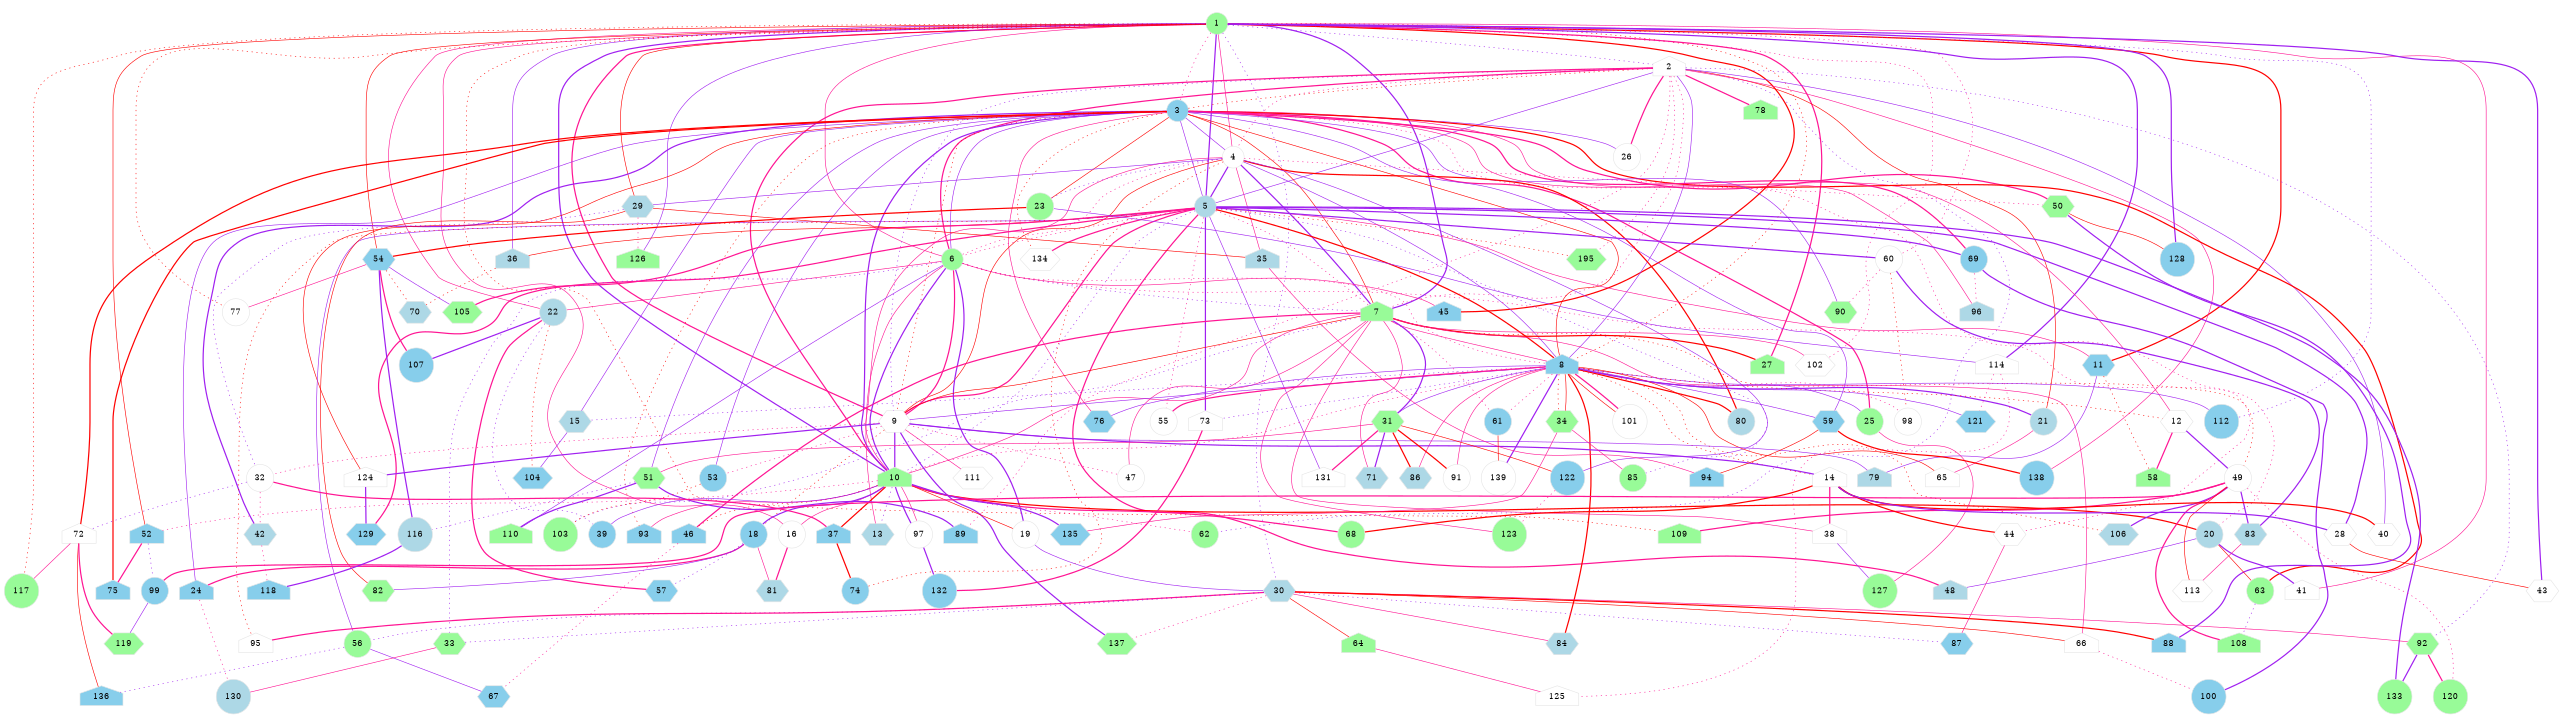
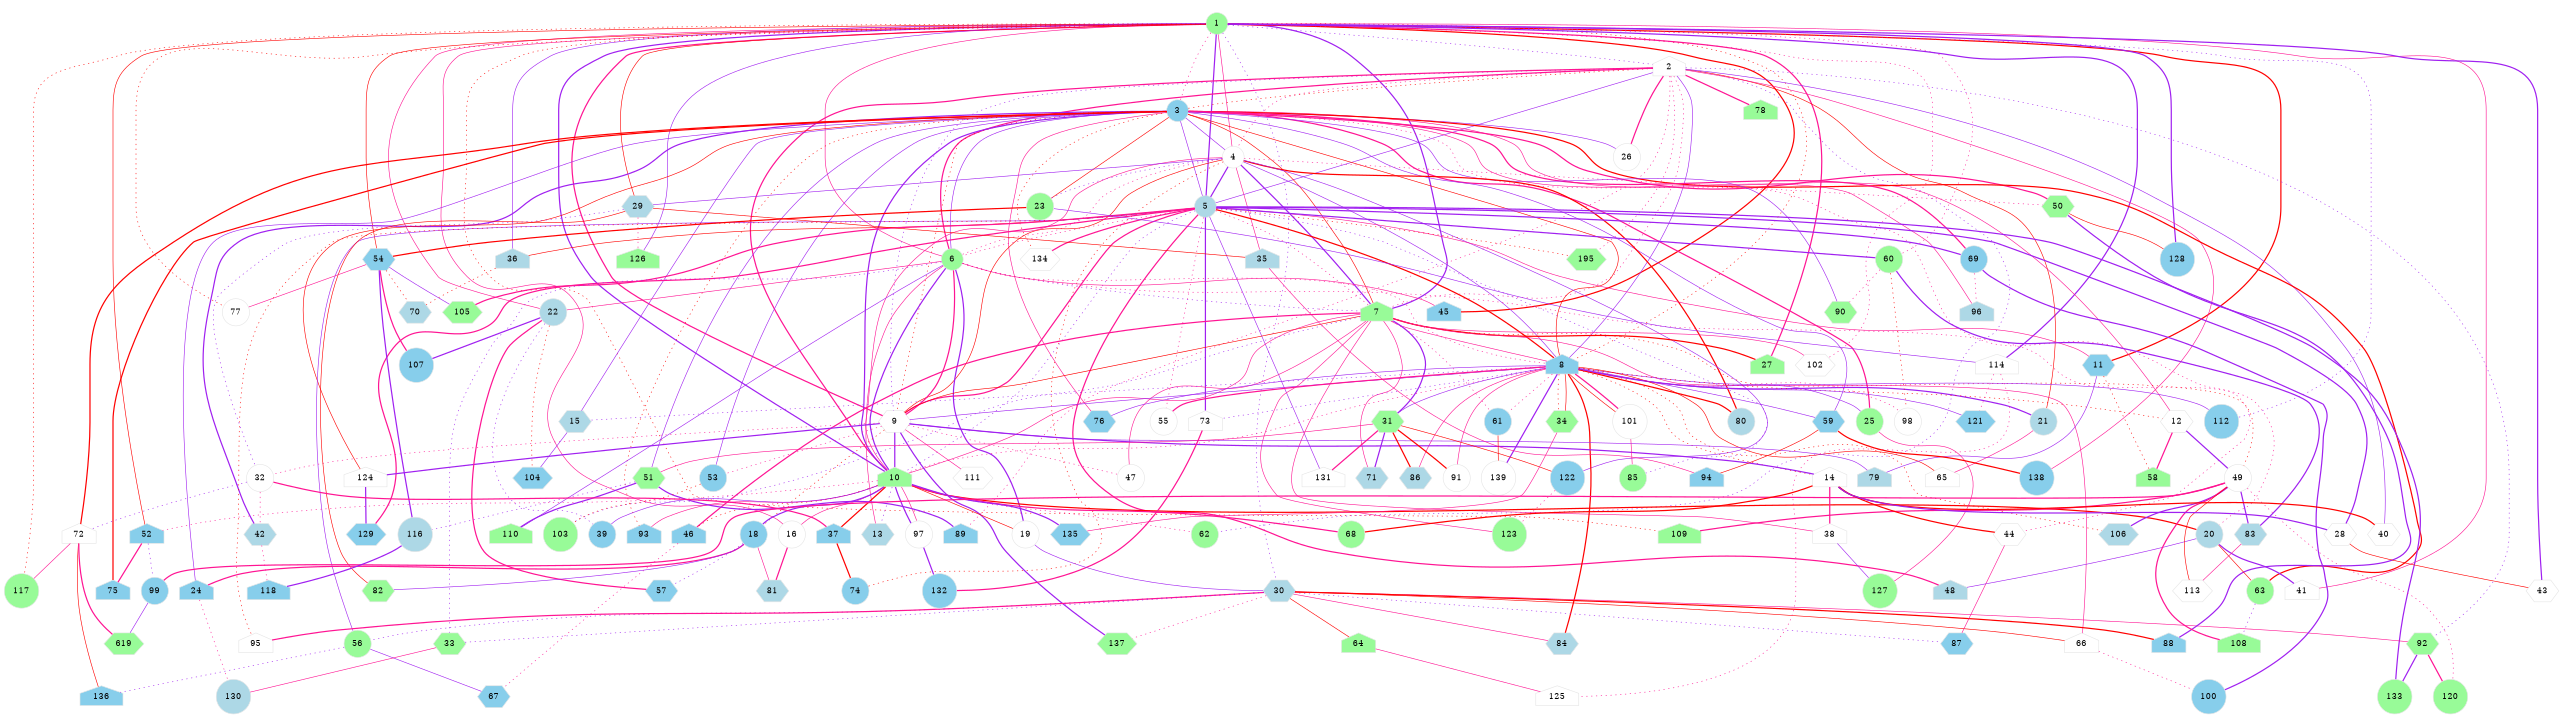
node "60": fillcolor white -> palegreen
edge "34" -- "85": now "101" -- "85"
node "119": label "119" -> "619"
